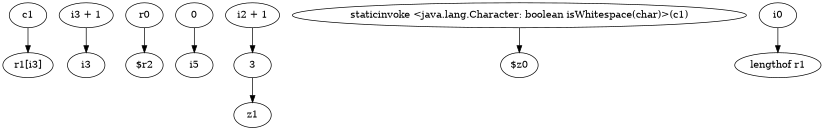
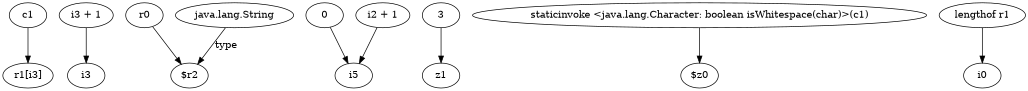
node "java.lang.String": added
edge "i2 + 1" -> "3": now "i2 + 1" -> "i5"
edge "i0" -> "lengthof r1": reversed
